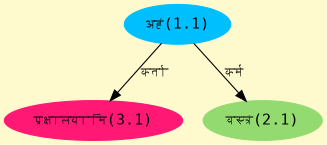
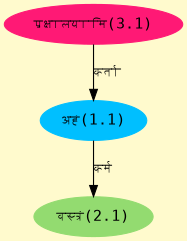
edge "अहं(1.1)" -> "प्रक्षालयामि(3.1)": reversed
